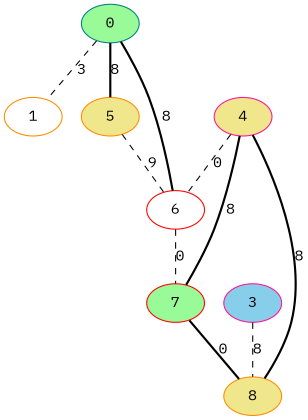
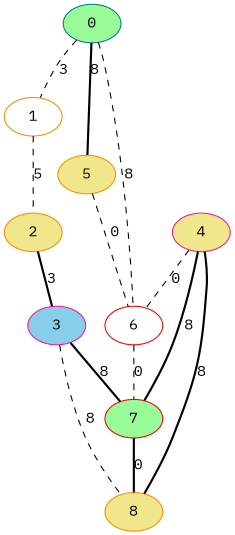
edge "0" -- "6": style bold -> dashed
edge "5" -- "6": label "9" -> "0"
node "2": added
edge "3" -- "7": added, label "8"
